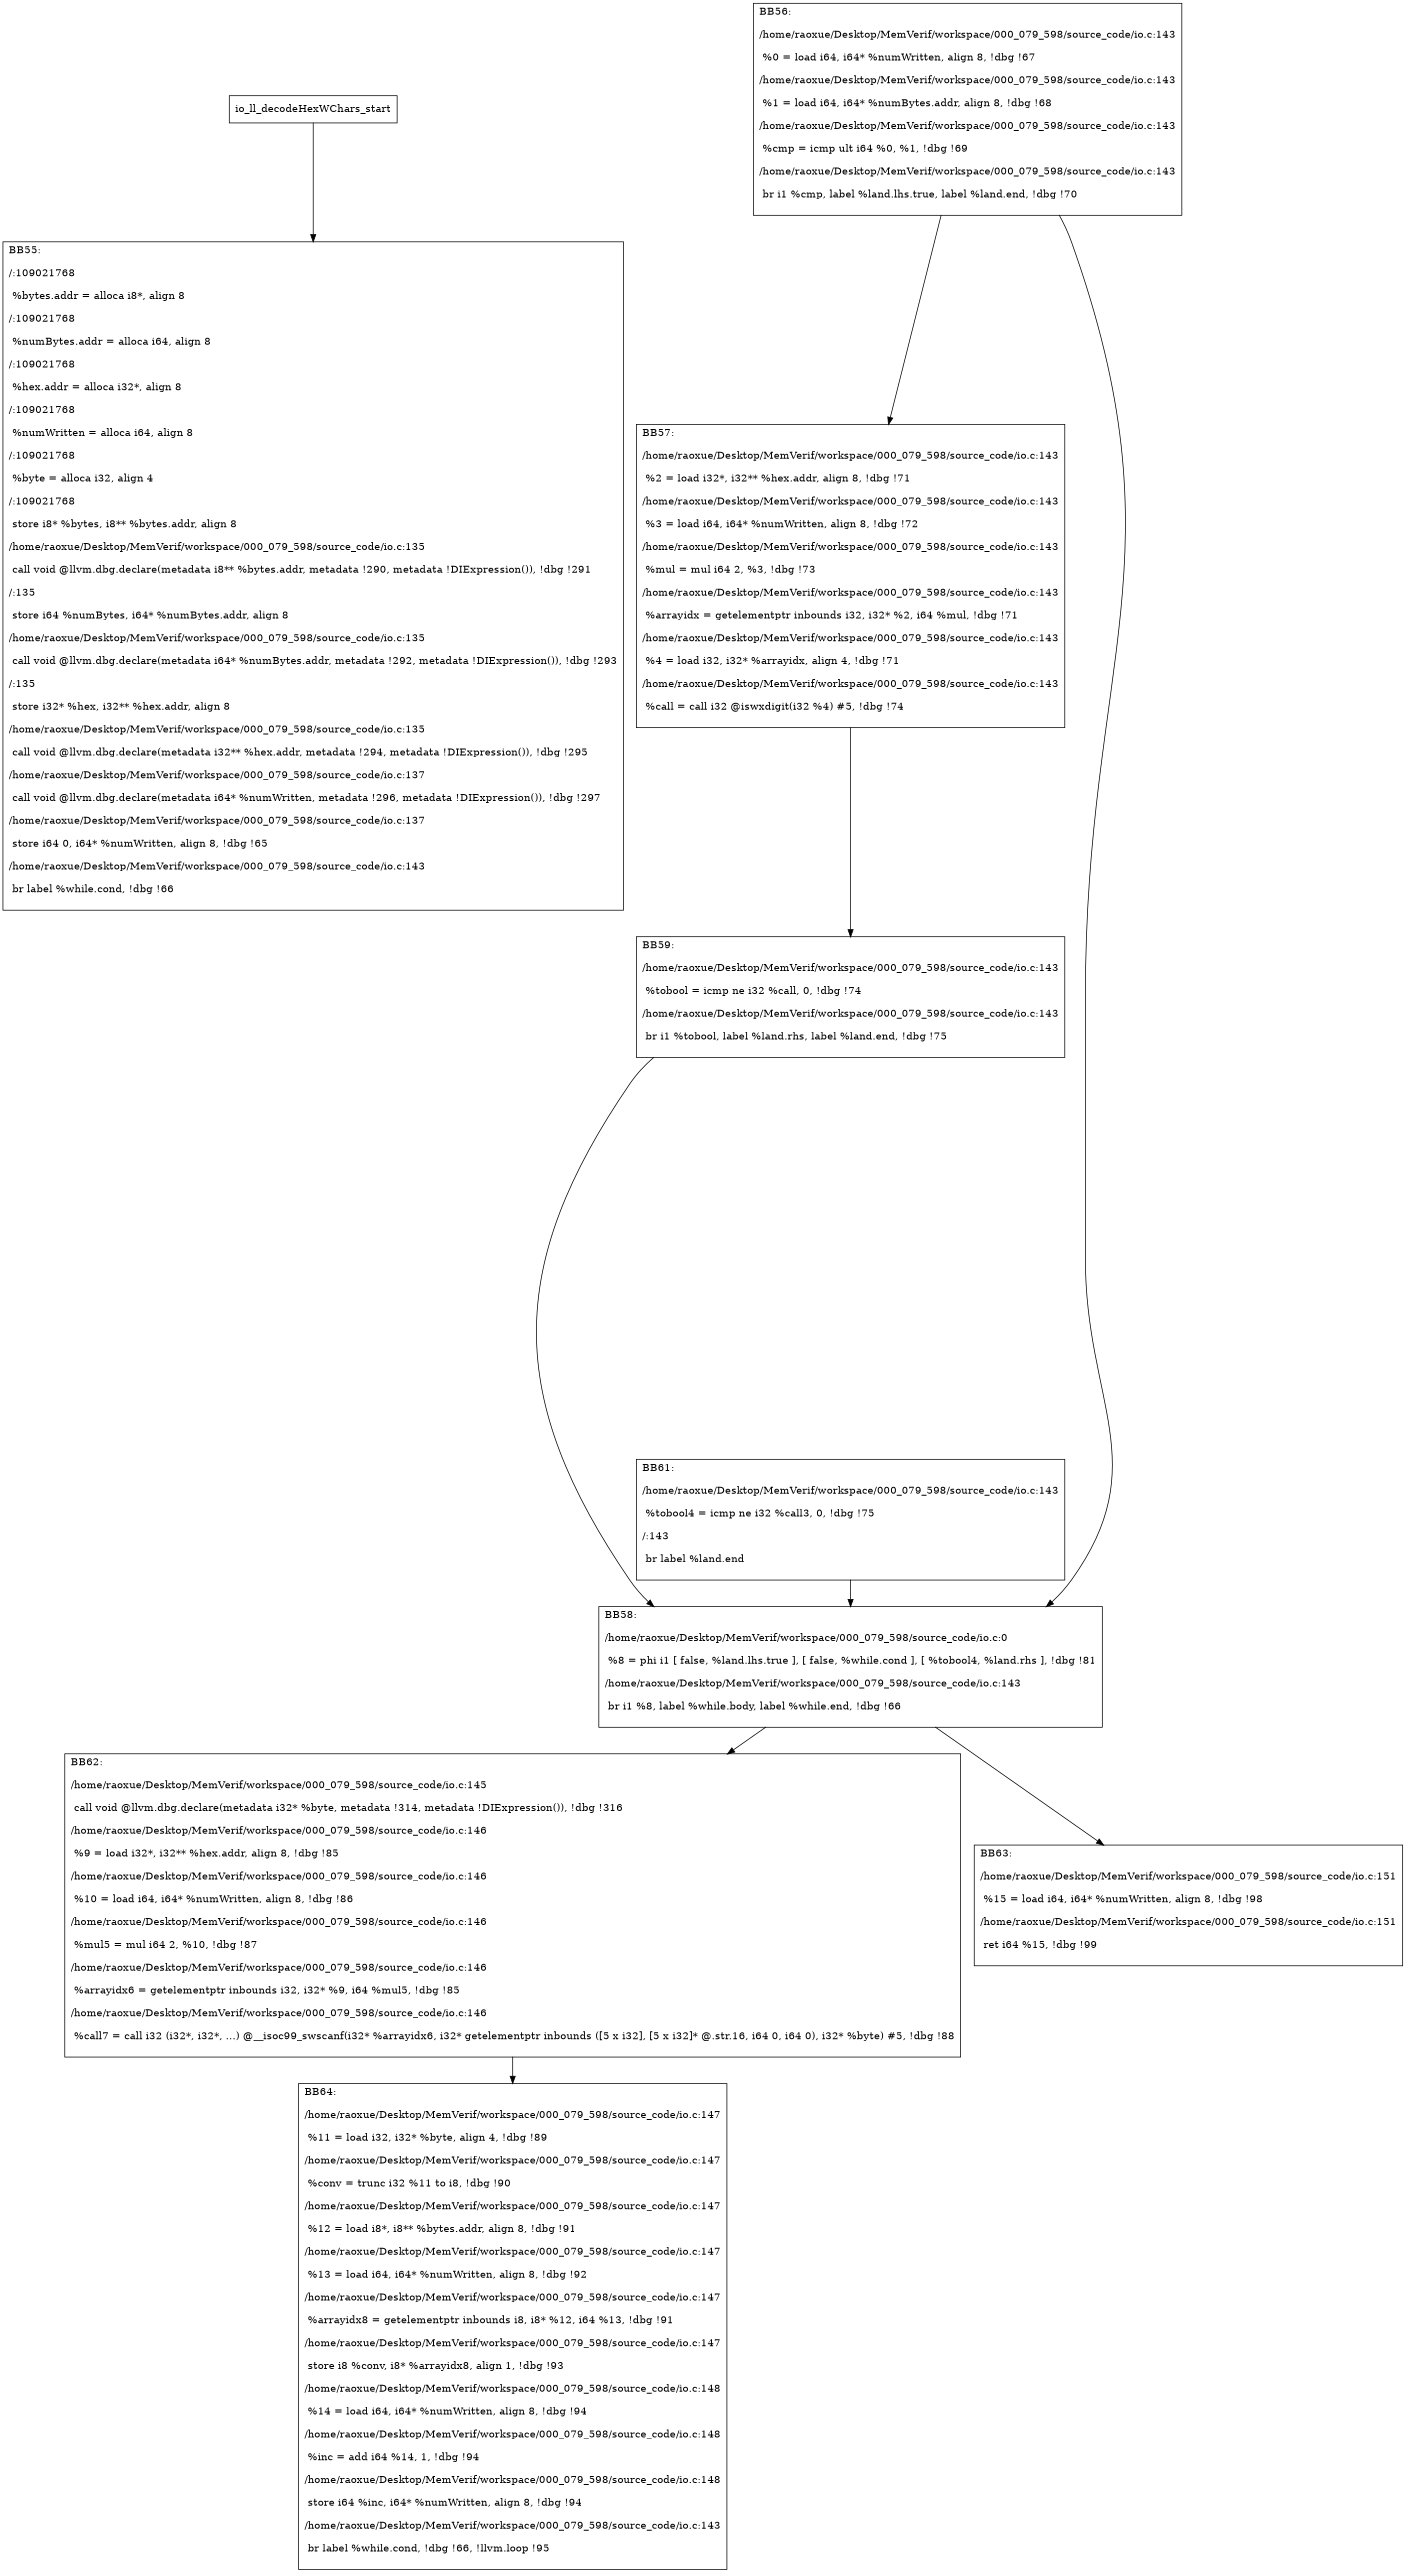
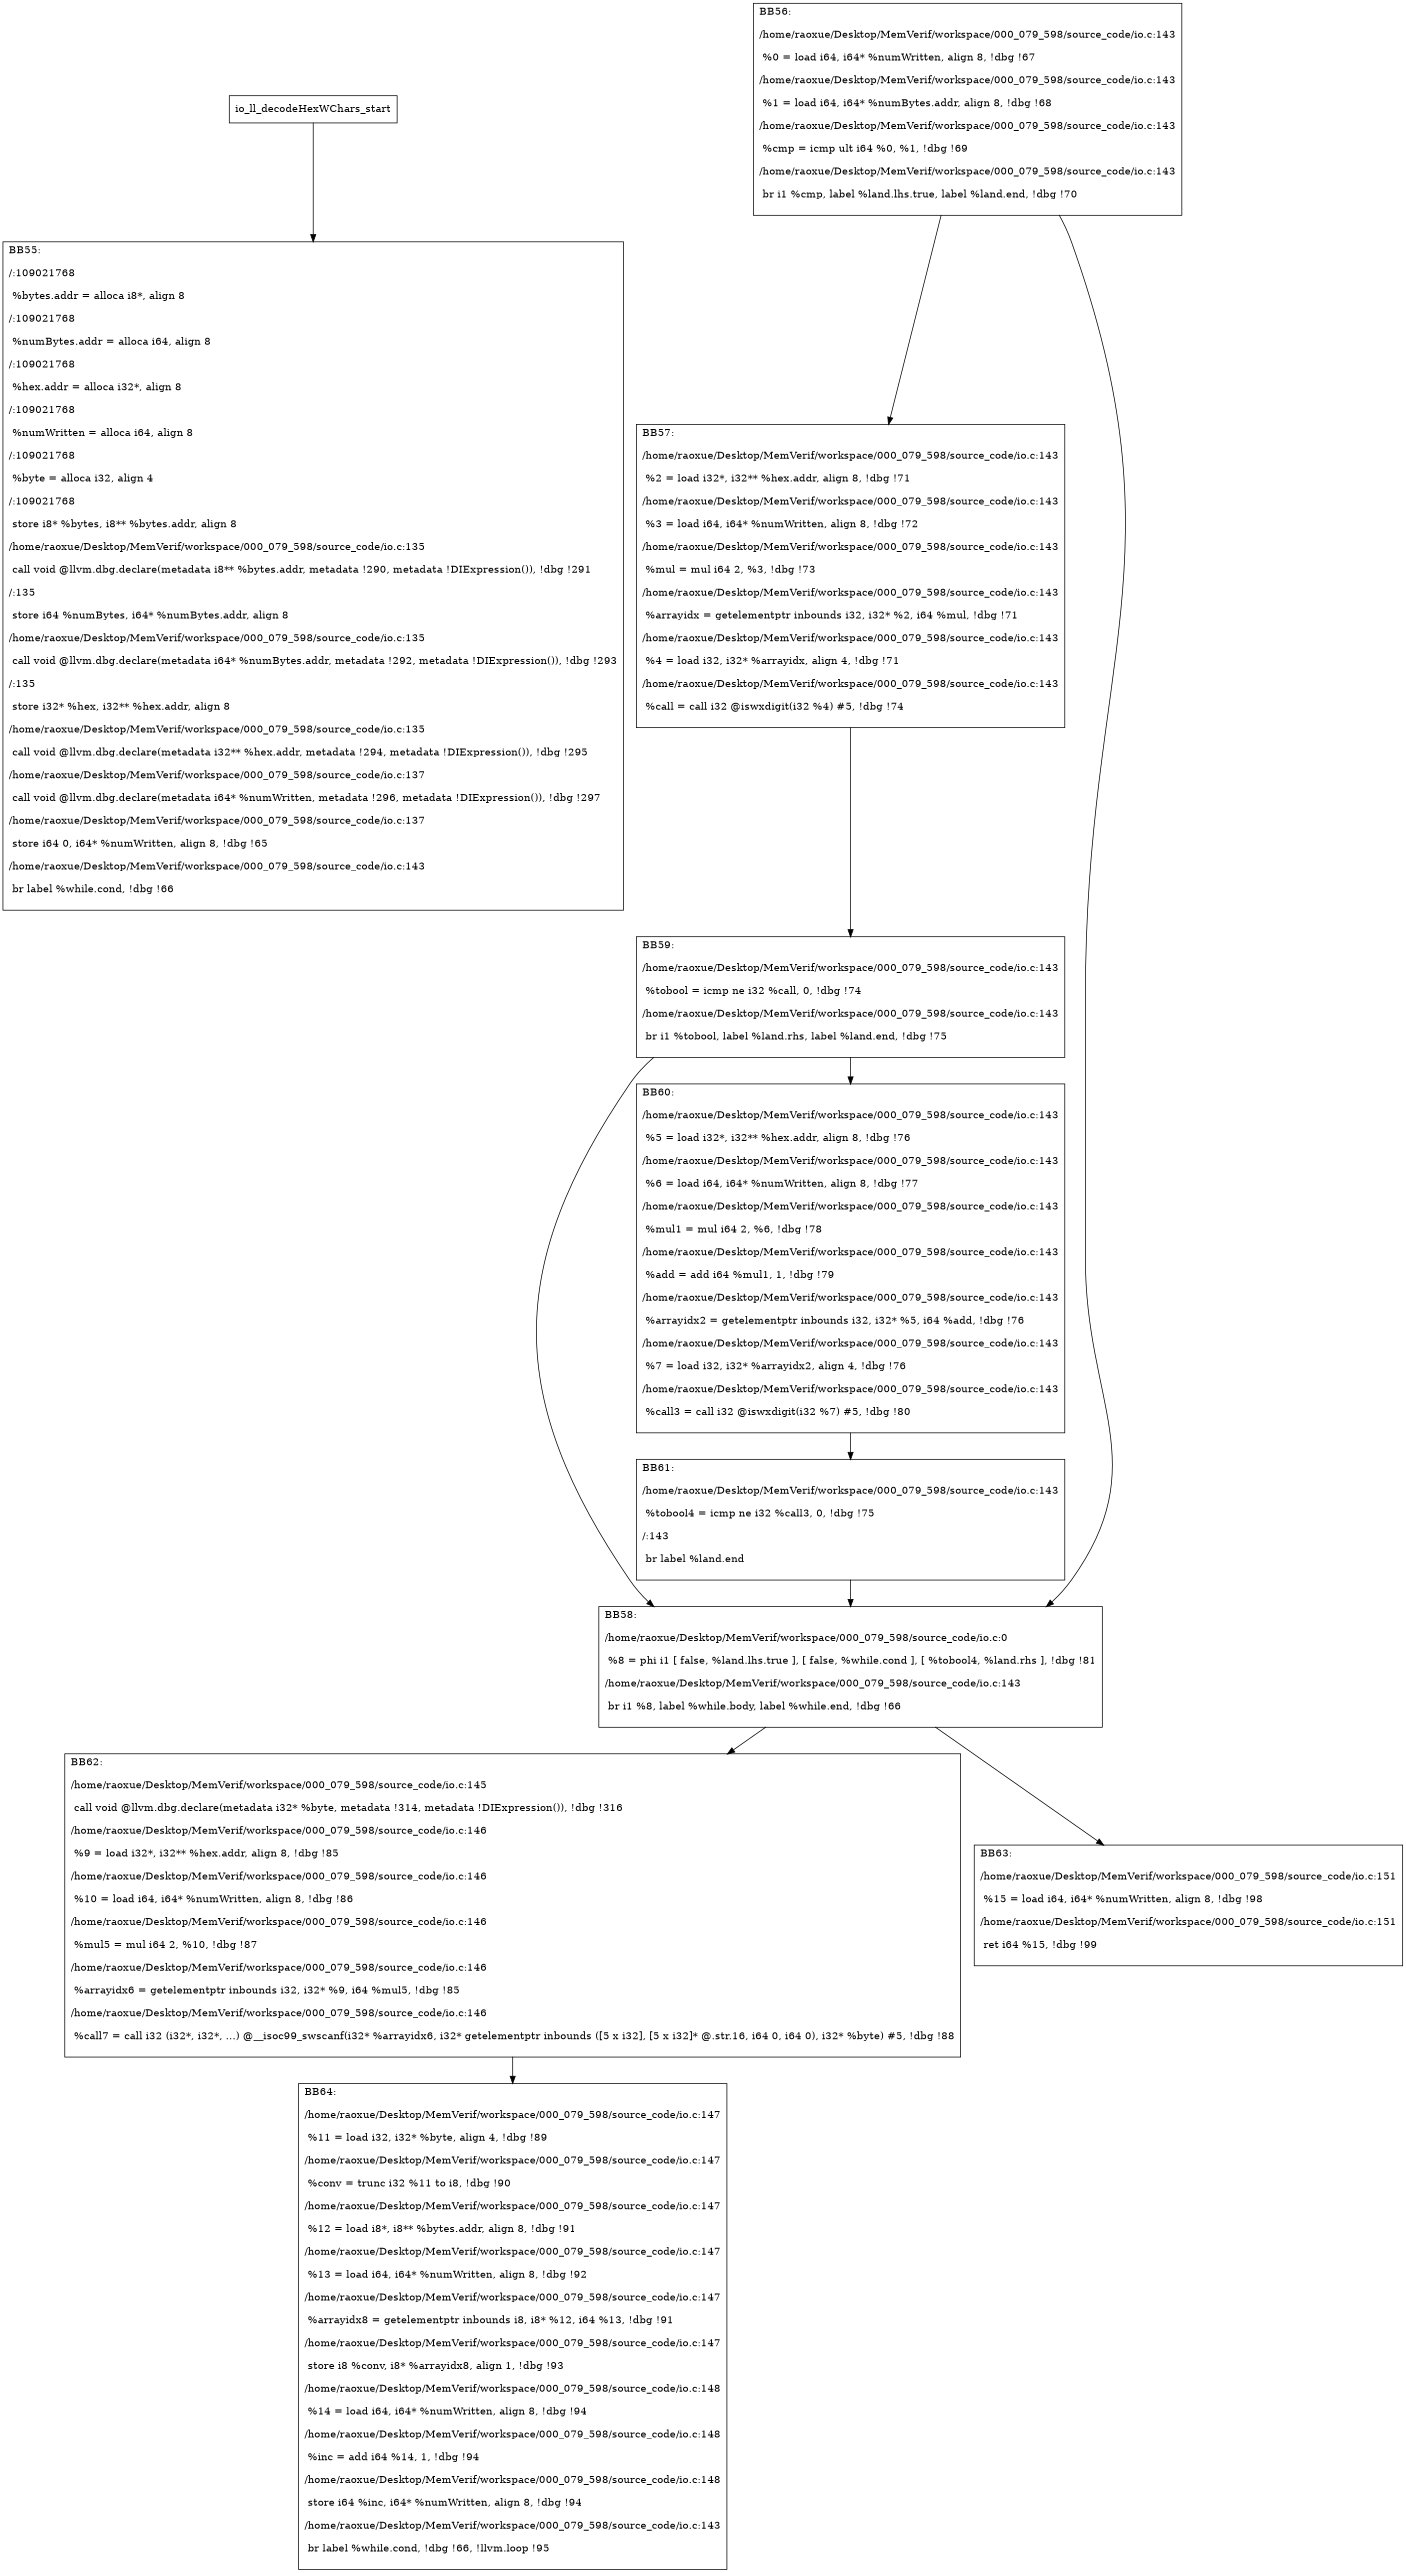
node "BB60:": added
